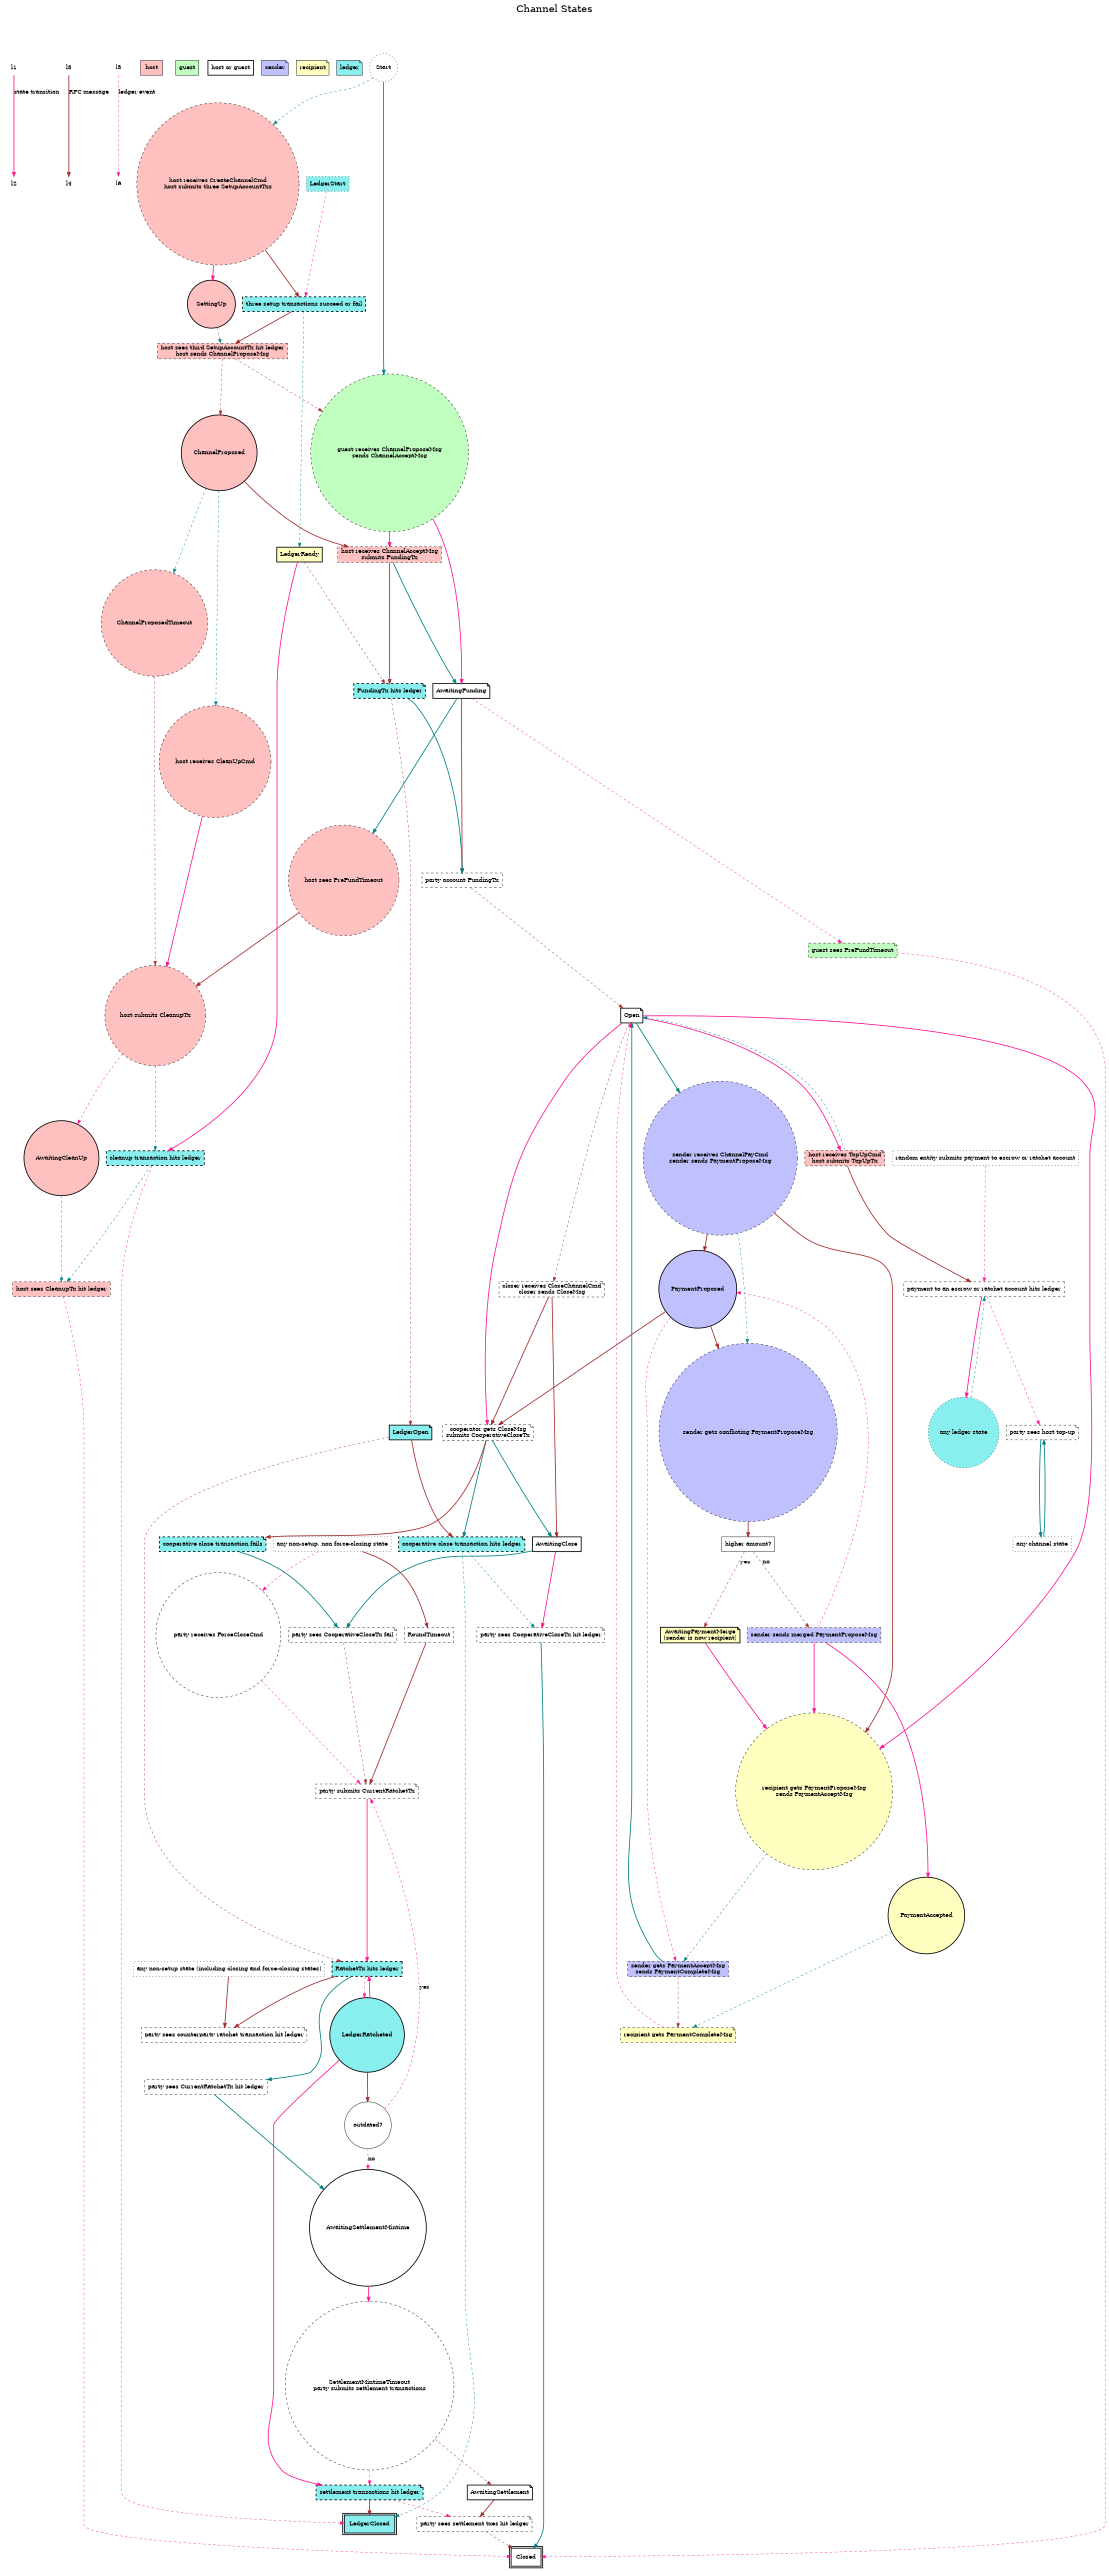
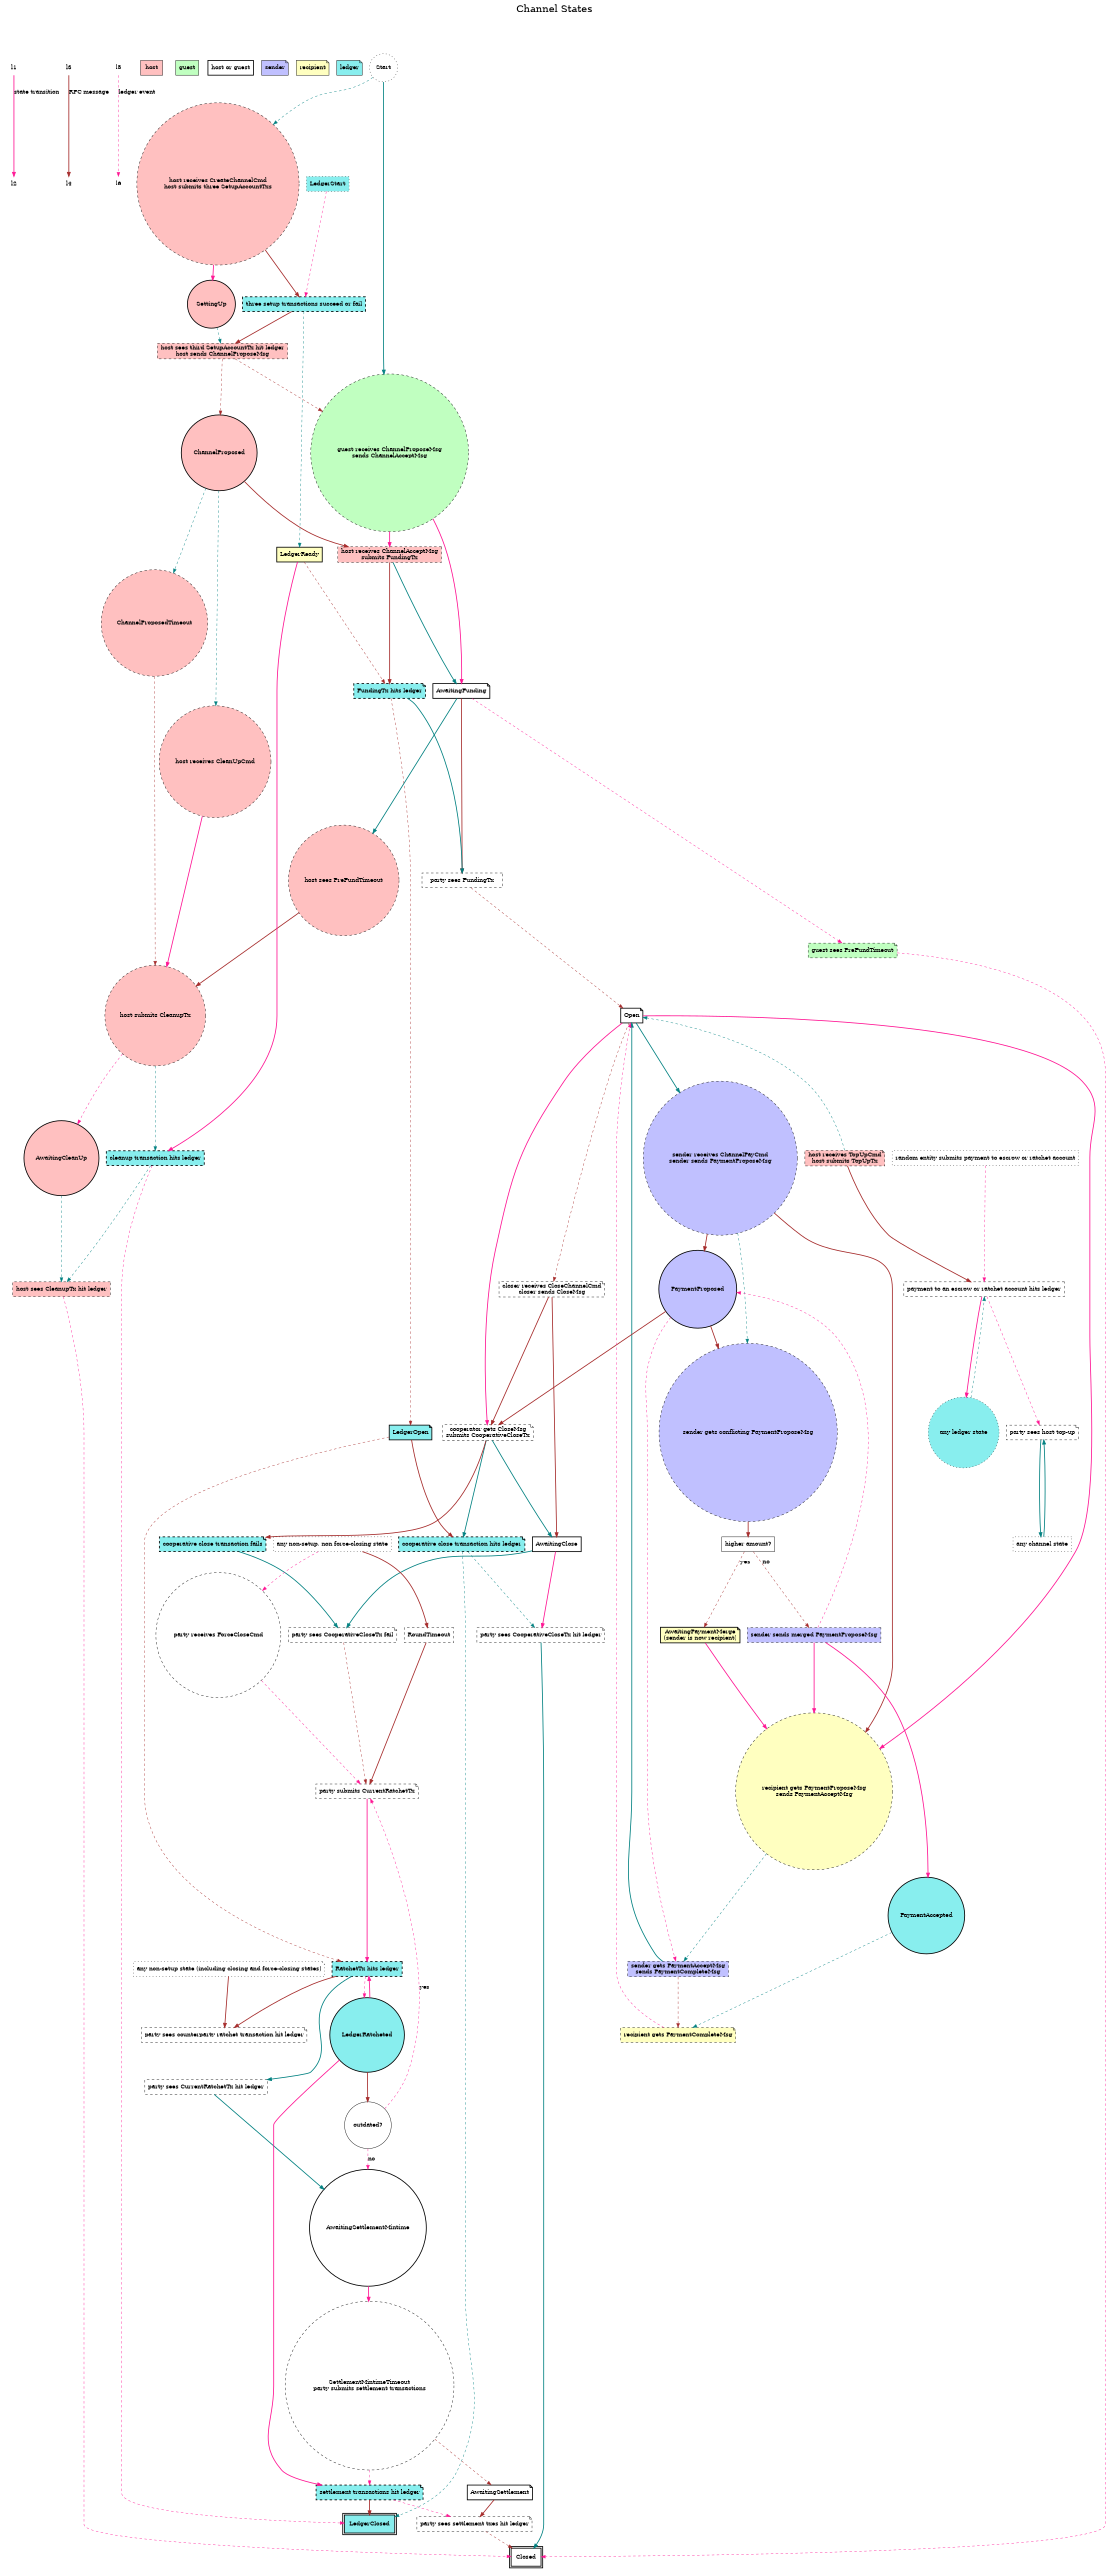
node "party account FundingTx": label "party account FundingTx" -> "party sees FundingTx"
edge "Open" -> "host receives TopUpCmd host submits TopUpTx": removed
node "PaymentAccepted": fillcolor #ffffc0 -> #88eeee
